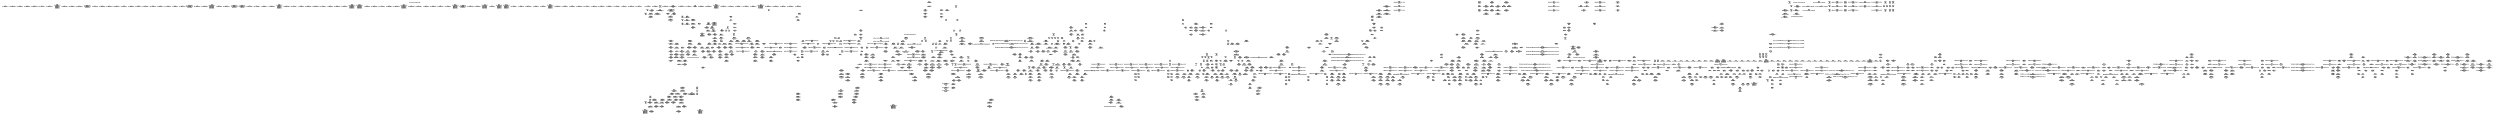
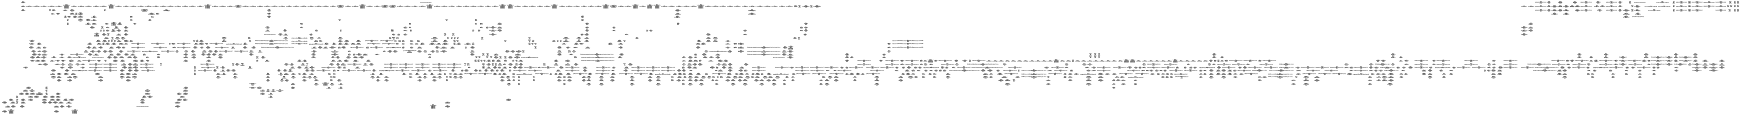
node "CE0x49fc310": added
